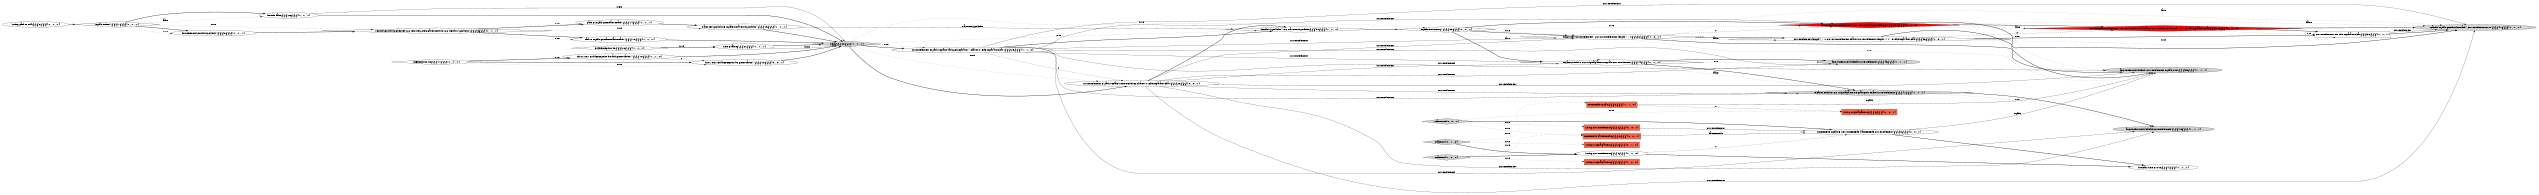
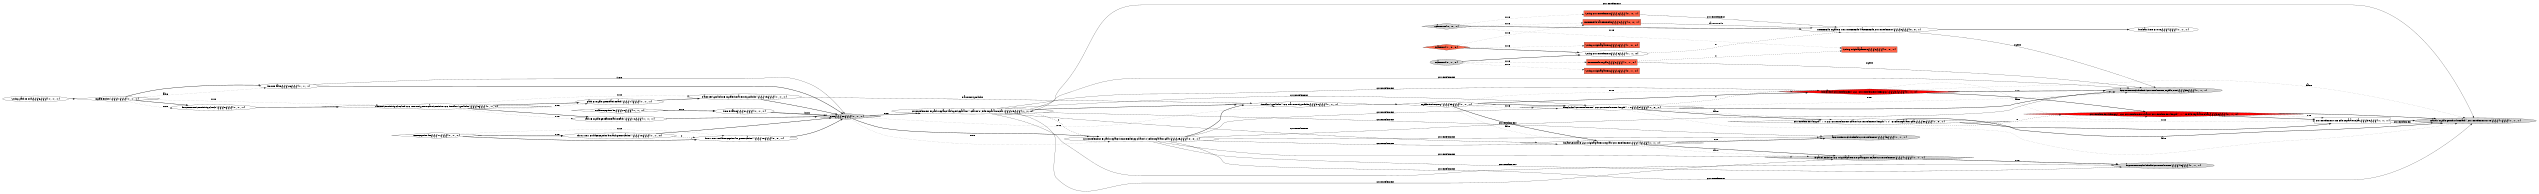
edge "isOK@@@28@@@['1', '1', '1']" -> "myfile.isDirectory()@@@33@@@['1', '1', '1']": removed, label "true"
node "scanRoot['0', '1', '0']": shape diamond -> ellipse
node "scanRoot['1', '0', '0']": fillcolor lightgray -> tomato
edge "String currentelement@@@3@@@['1', '1', '0']" -> "boolean isOK = true@@@4@@@['1', '1', '1']": removed
